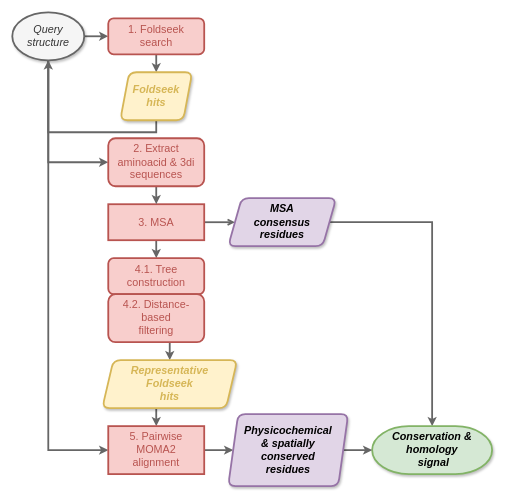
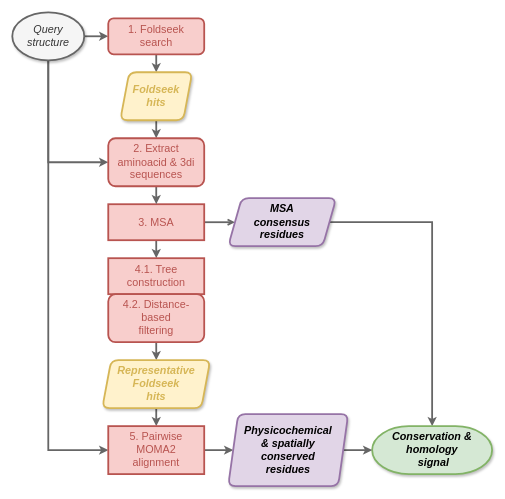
edge "Foldseek hits" -> "Query structure": now "Foldseek hits" -> "2. Extract aminoacid & 3di sequences"
node "4.1. Tree construction": shape rounded rectangle -> rectangle
node "Representative Foldseek hits": size 135x48 -> 108x48
